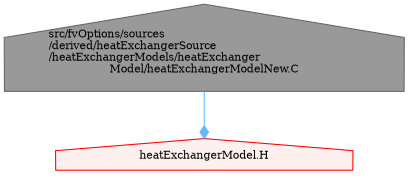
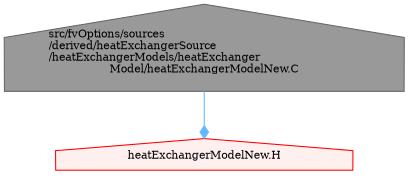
node "heatExchangerModel.H": label "heatExchangerModel.H" -> "heatExchangerModelNew.H"
